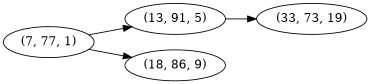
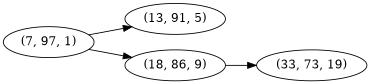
edge "(13, 91, 5)" -> "(33, 73, 19)": now "(18, 86, 9)" -> "(33, 73, 19)"
node "(7, 77, 1)": label "(7, 77, 1)" -> "(7, 97, 1)"
